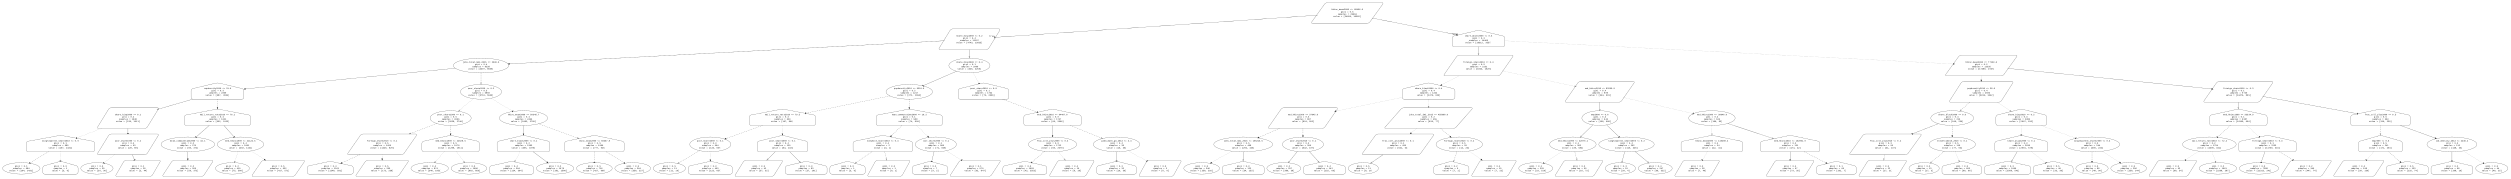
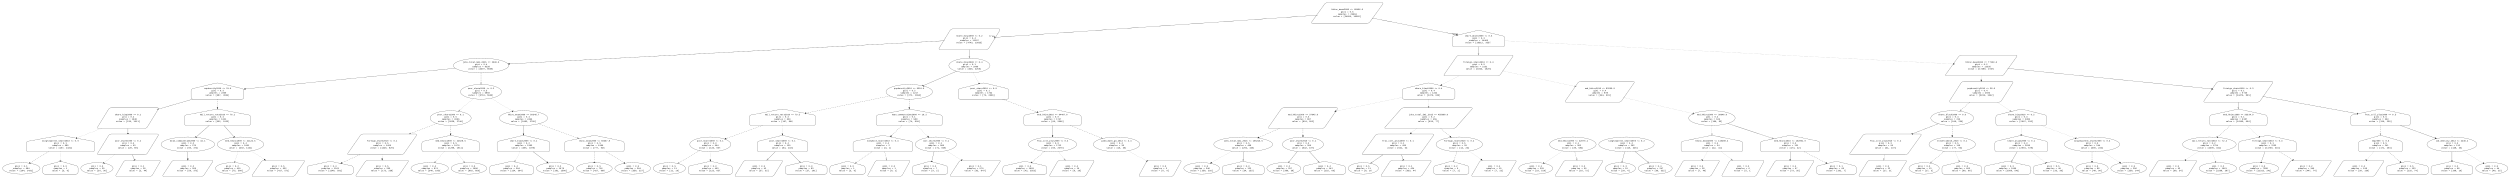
node "emp2000 <= 0.6 gini = 0.3 samples = 644 value = [158, 908]": removed
node "gini = 0.3 samples = 32 value = [10, 36]": removed
node "gini = 0.1 samples = 424 value = [633, 44]": added
node "gini = 0.3 samples = 6 value = [5, 1]": added
